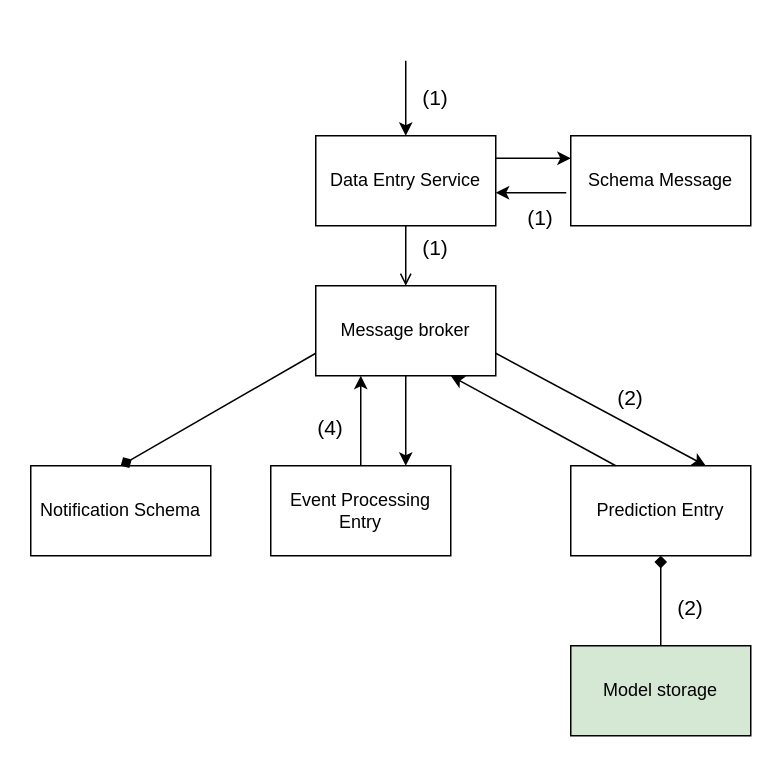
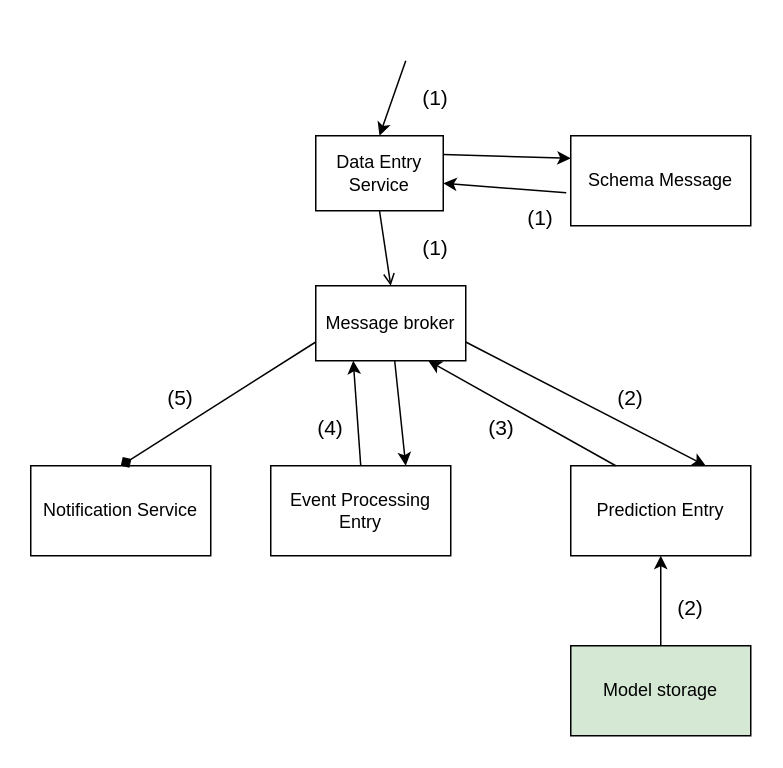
node "Data Entry Service": size 180x90 -> 128x75
node "Message broker": size 180x90 -> 150x75
node "(5)": added
node "(3)": added
node "Notification Schema": label "Notification Schema" -> "Notification Service"
edge "Model storage" -> "Prediction Entry": arrowhead diamond -> classic
